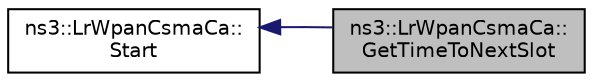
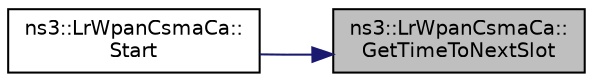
edge "ns3::LrWpanCsmaCa:: GetTimeToNextSlot" -> "ns3::LrWpanCsmaCa:: Start": reversed
